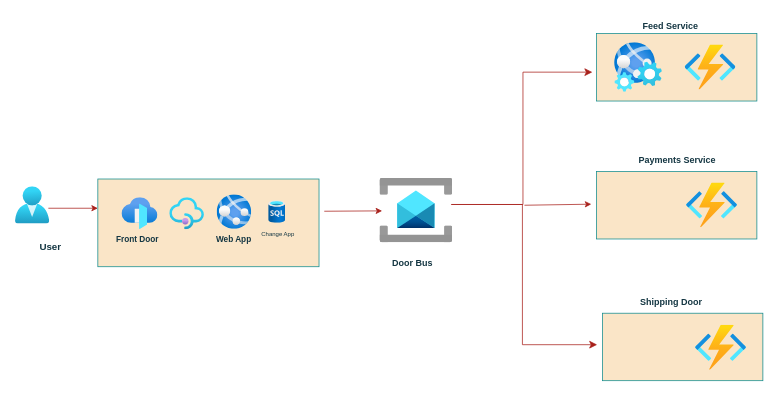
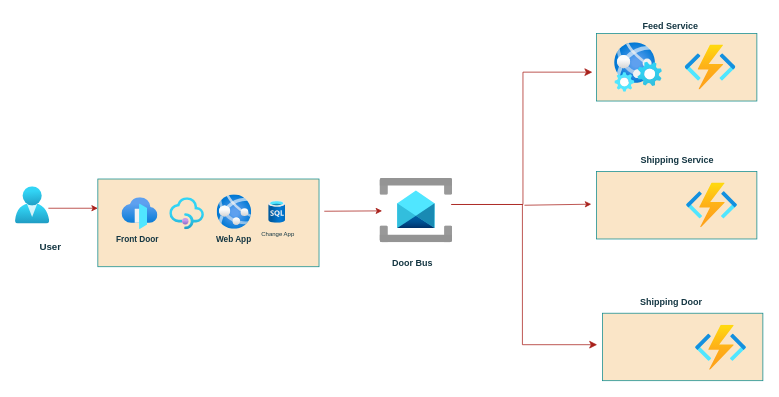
node "Payments Service": label "Payments Service" -> "Shipping Service"
